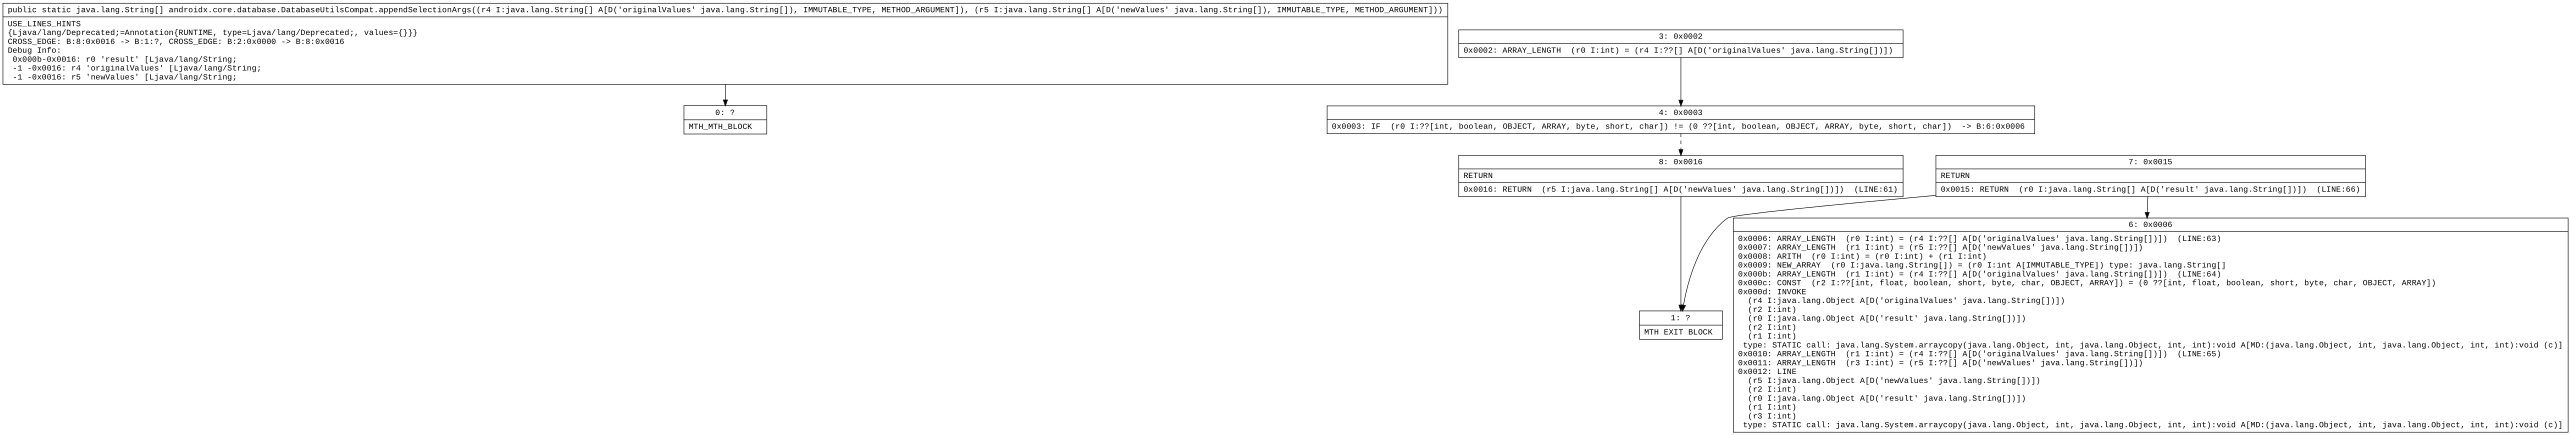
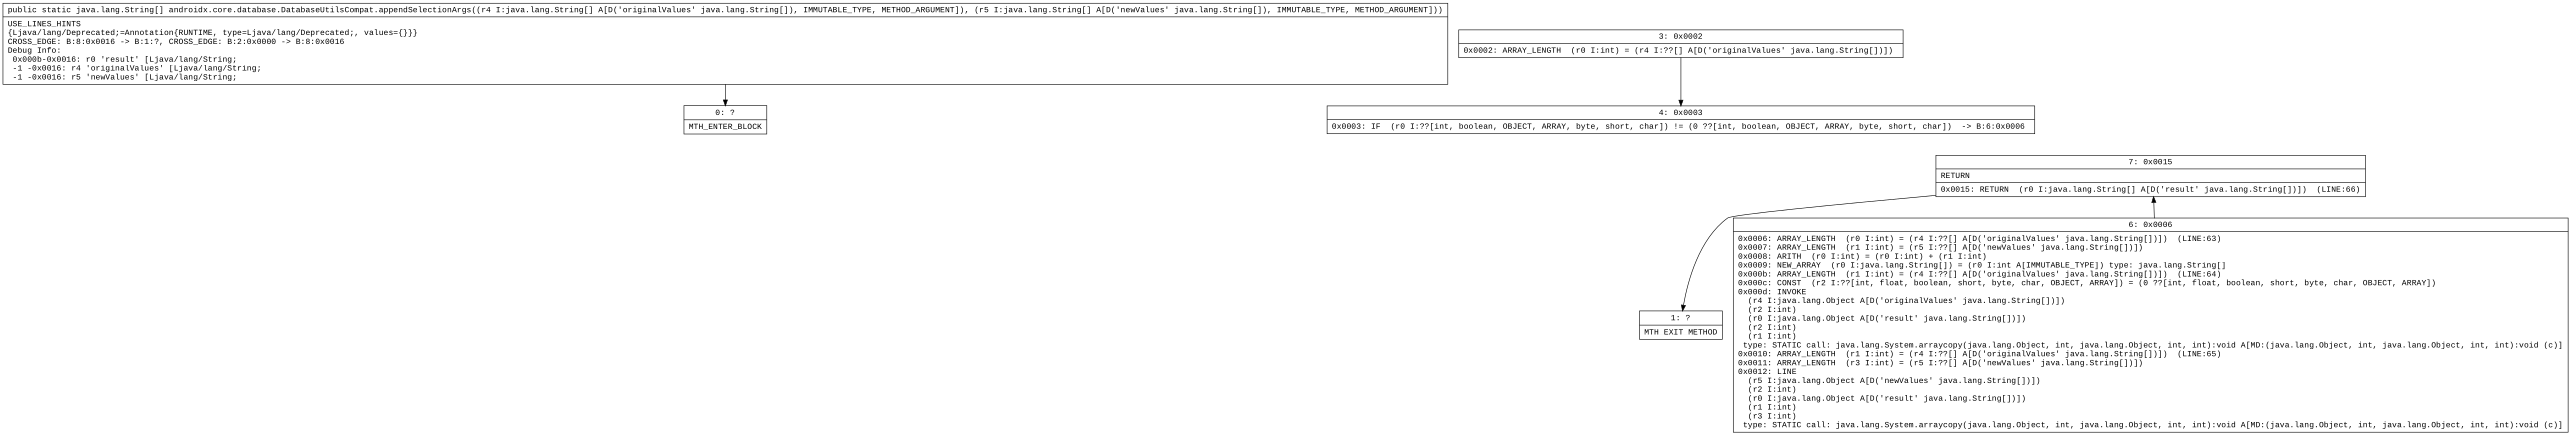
node "0: ?": text "MTH_MTH_BLOCK" -> "MTH_ENTER_BLOCK"
node "8: 0x0016": removed
edge "7: 0x0015" -> "6: 0x0006": reversed
node "1: ?": text "MTH_EXIT_BLOCK" -> "MTH_EXIT_METHOD"
